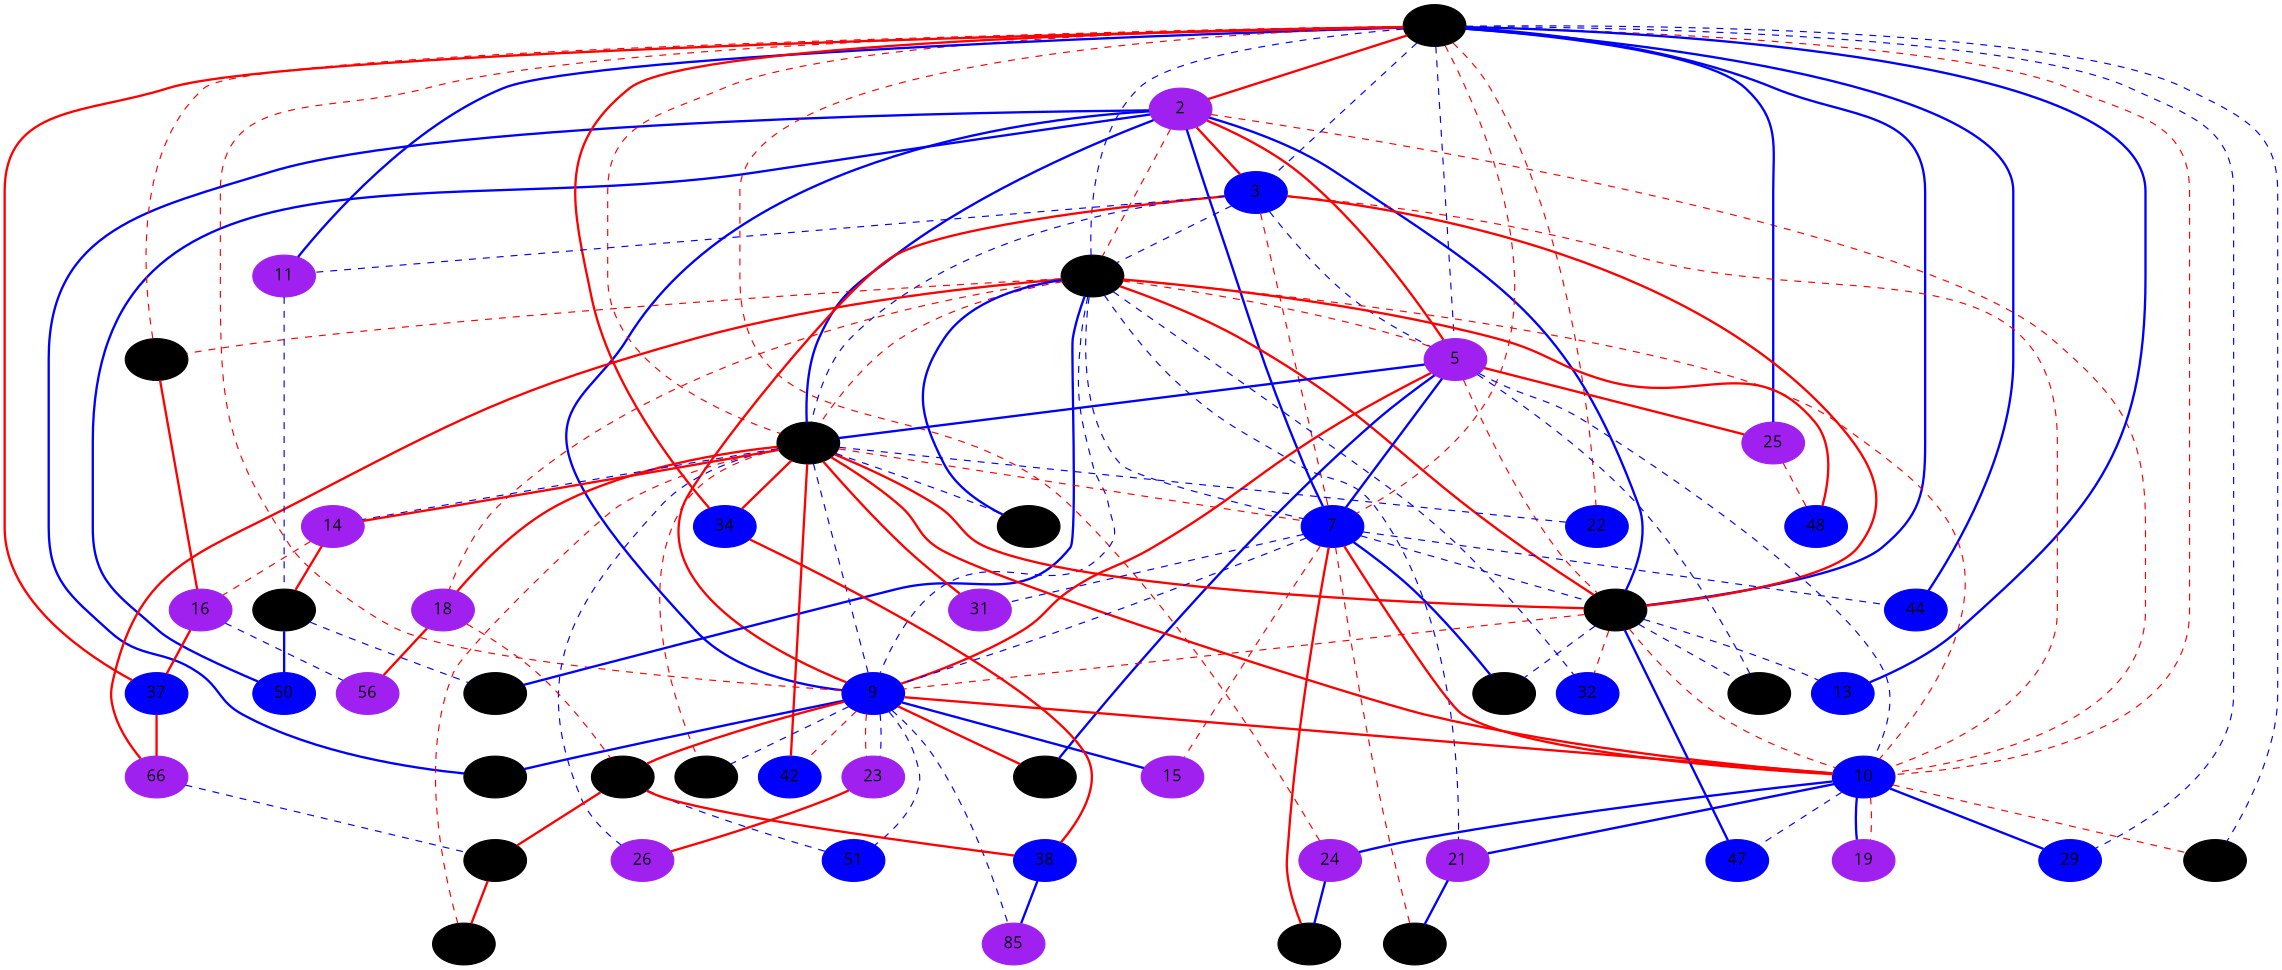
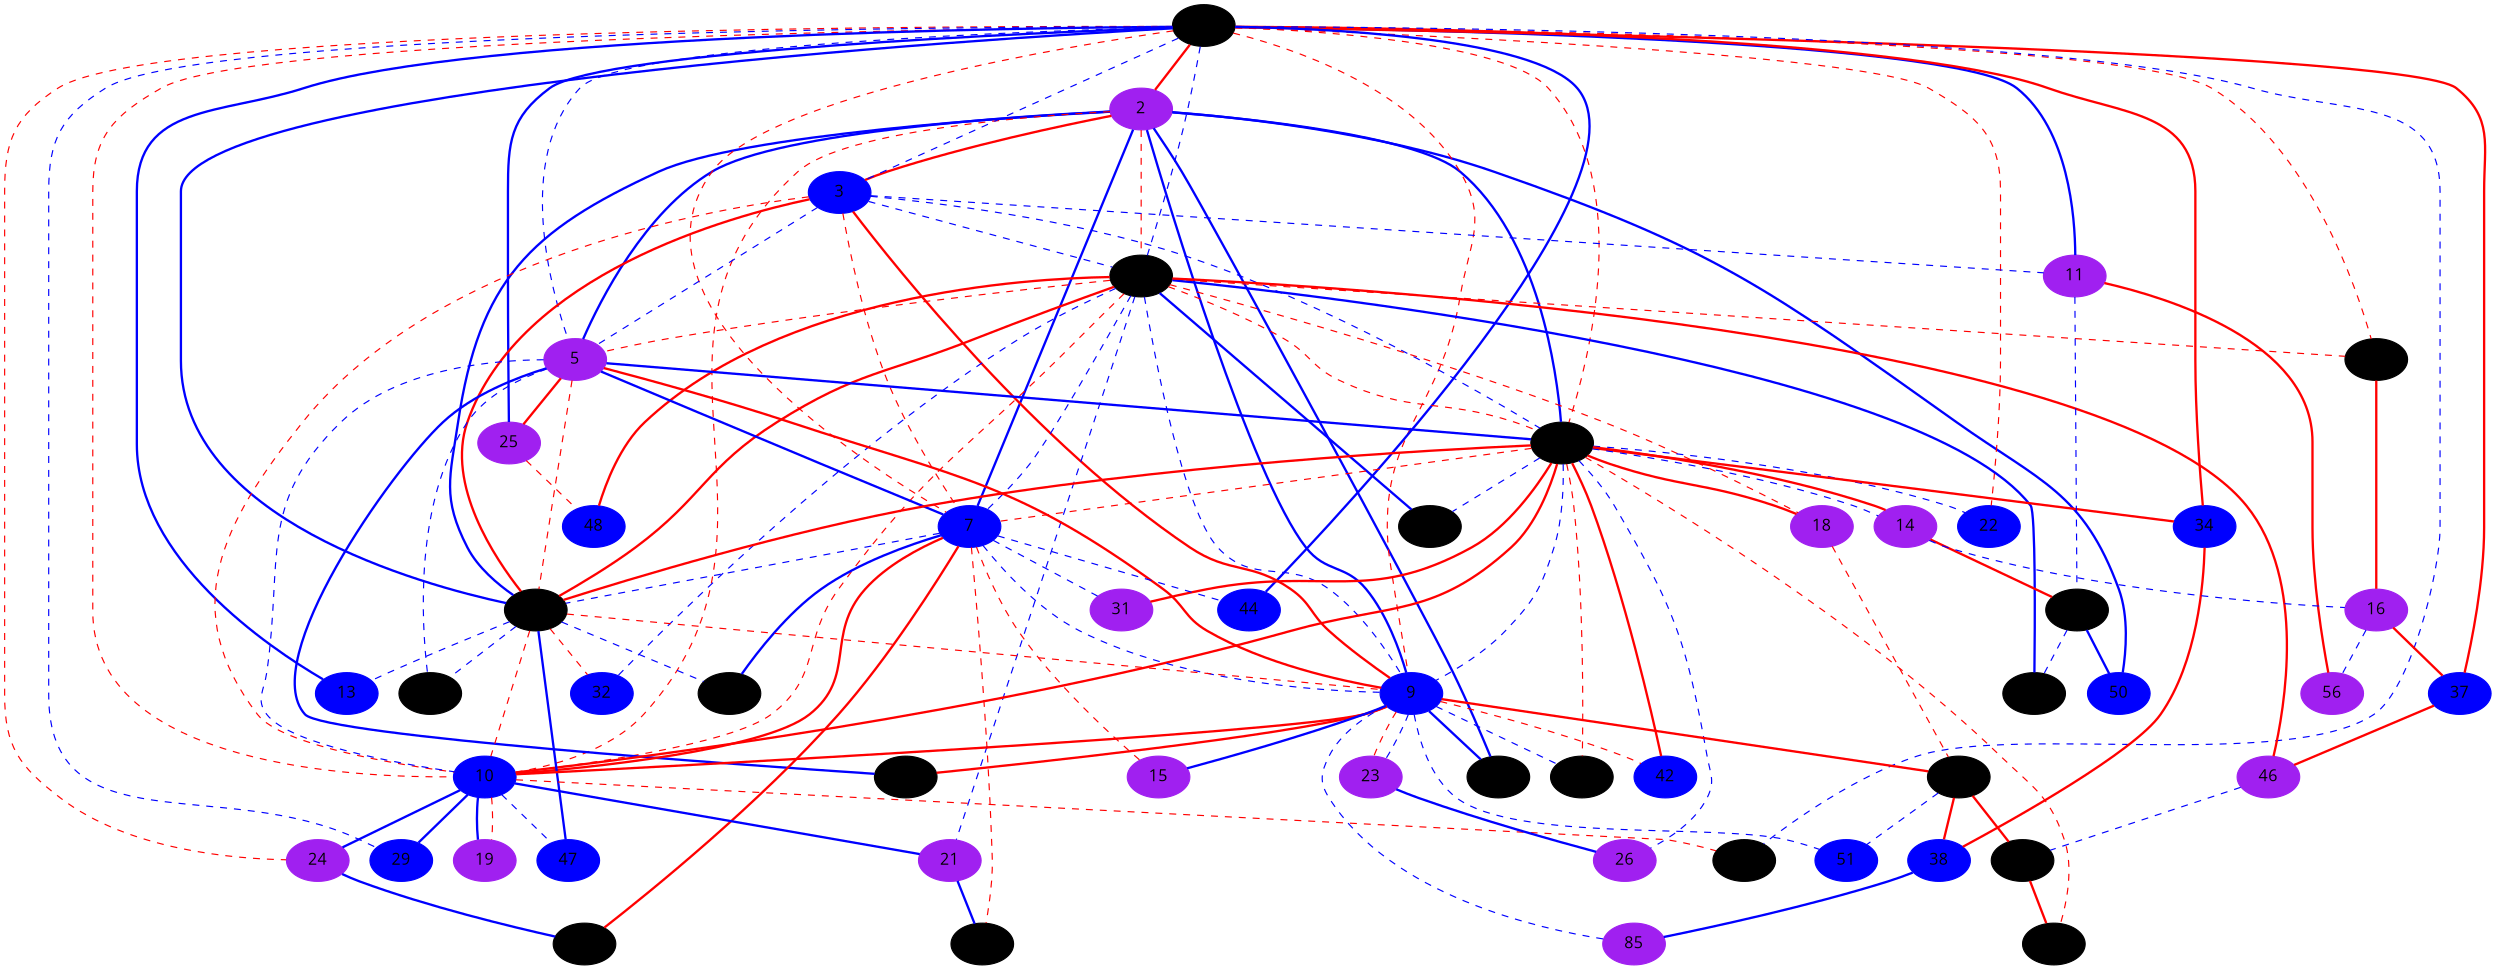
edge "2" -- "5": color red -> blue
edge "14" -- "16": color red -> blue
edge "18" -- "56": now "11" -- "56"
node "66": label "66" -> "46"
edge "23" -- "26": color red -> blue
